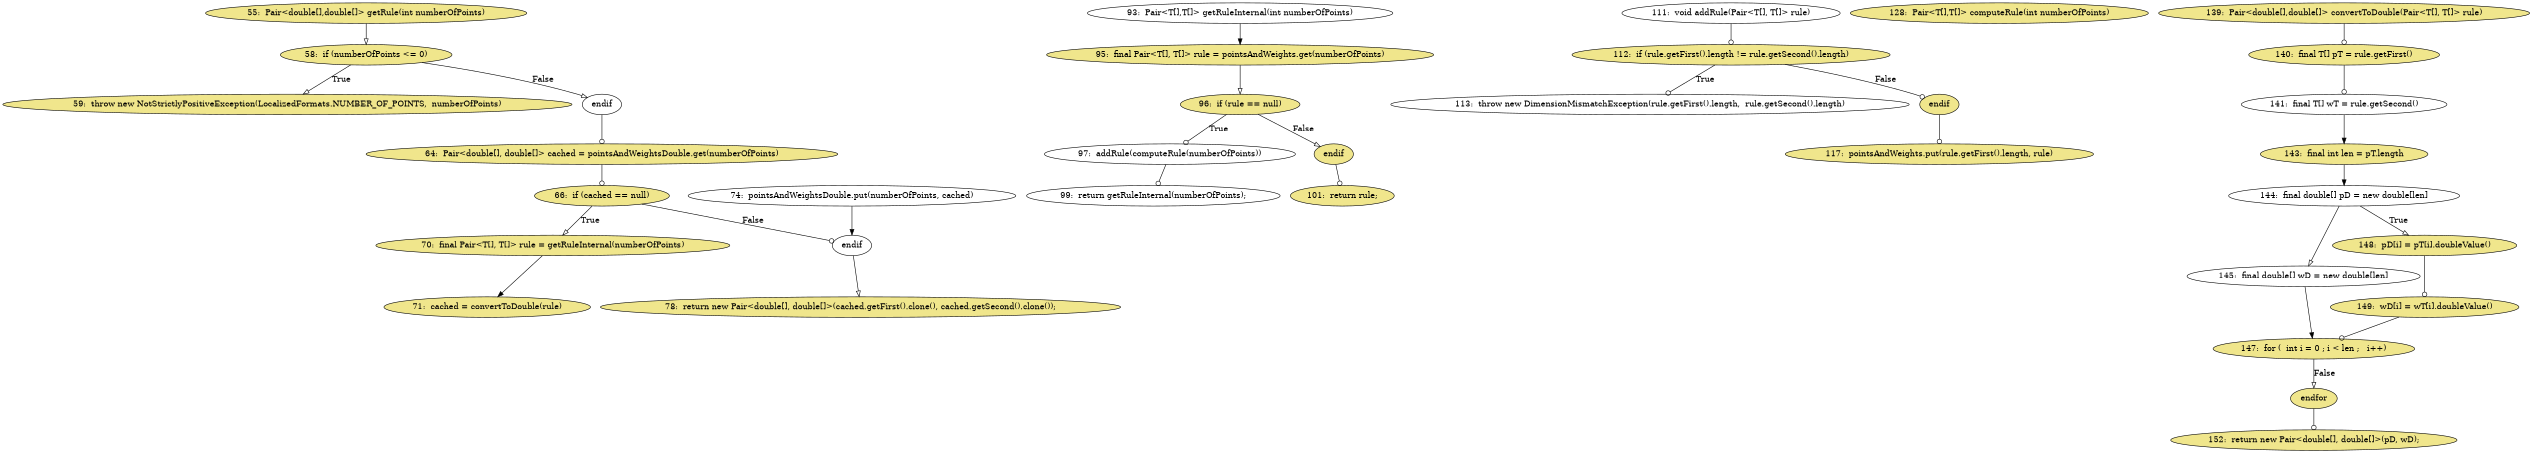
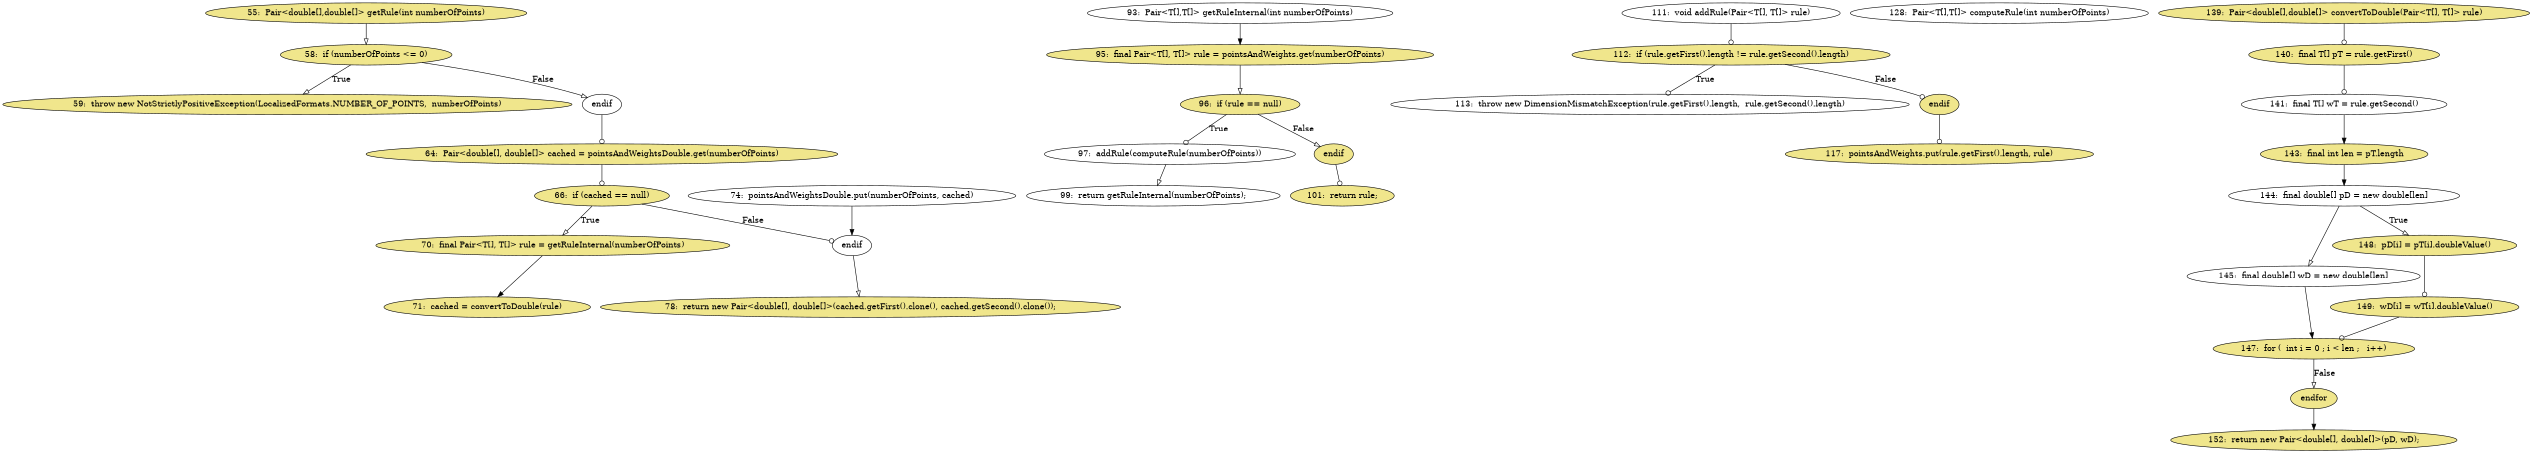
node "128:  Pair<T[],T[]> computeRule(int numberOfPoints)": fillcolor khaki -> white
edge "97:  addRule(computeRule(numberOfPoints))" -> "99:  return getRuleInternal(numberOfPoints);": arrowhead odot -> onormal
edge "endfor" -> "152:  return new Pair<double[], double[]>(pD, wD);": arrowhead odot -> normal
